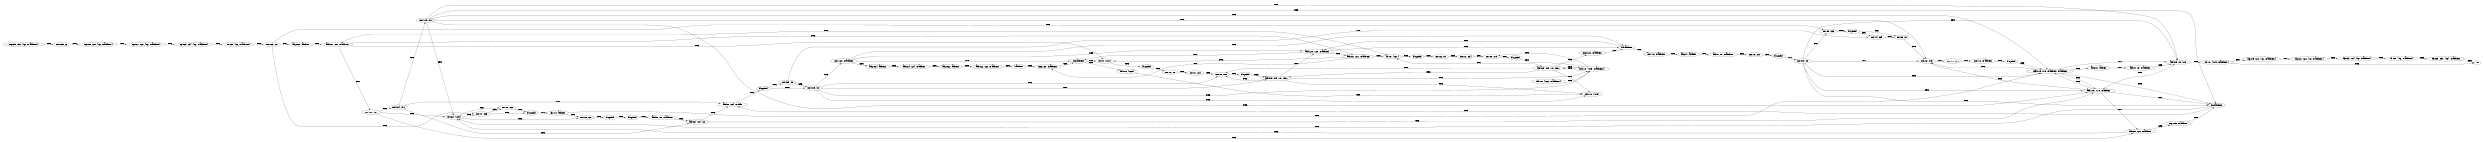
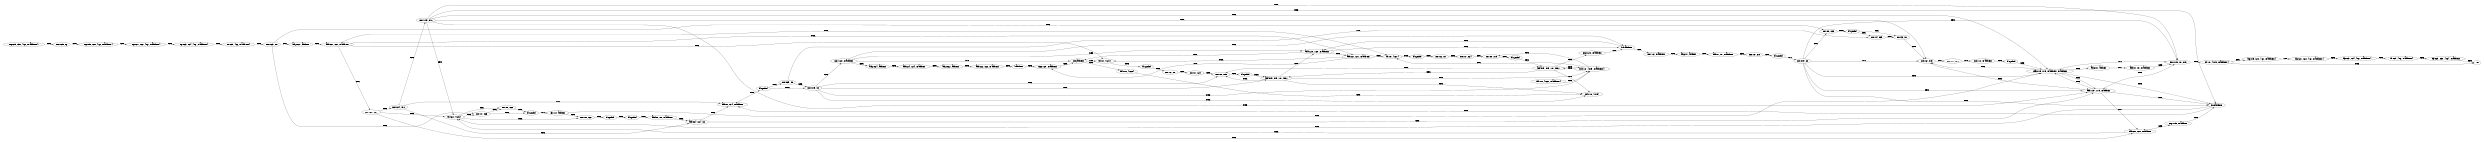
node "add x19 , x0 , x19": label "add x19 , x0 , x19" -> "sxtw x19 , x0 , x19"
node "add x0 , x24 , # ubfiz": label "add x0 , x24 , # ubfiz" -> "add x0 , x24 , # address"
